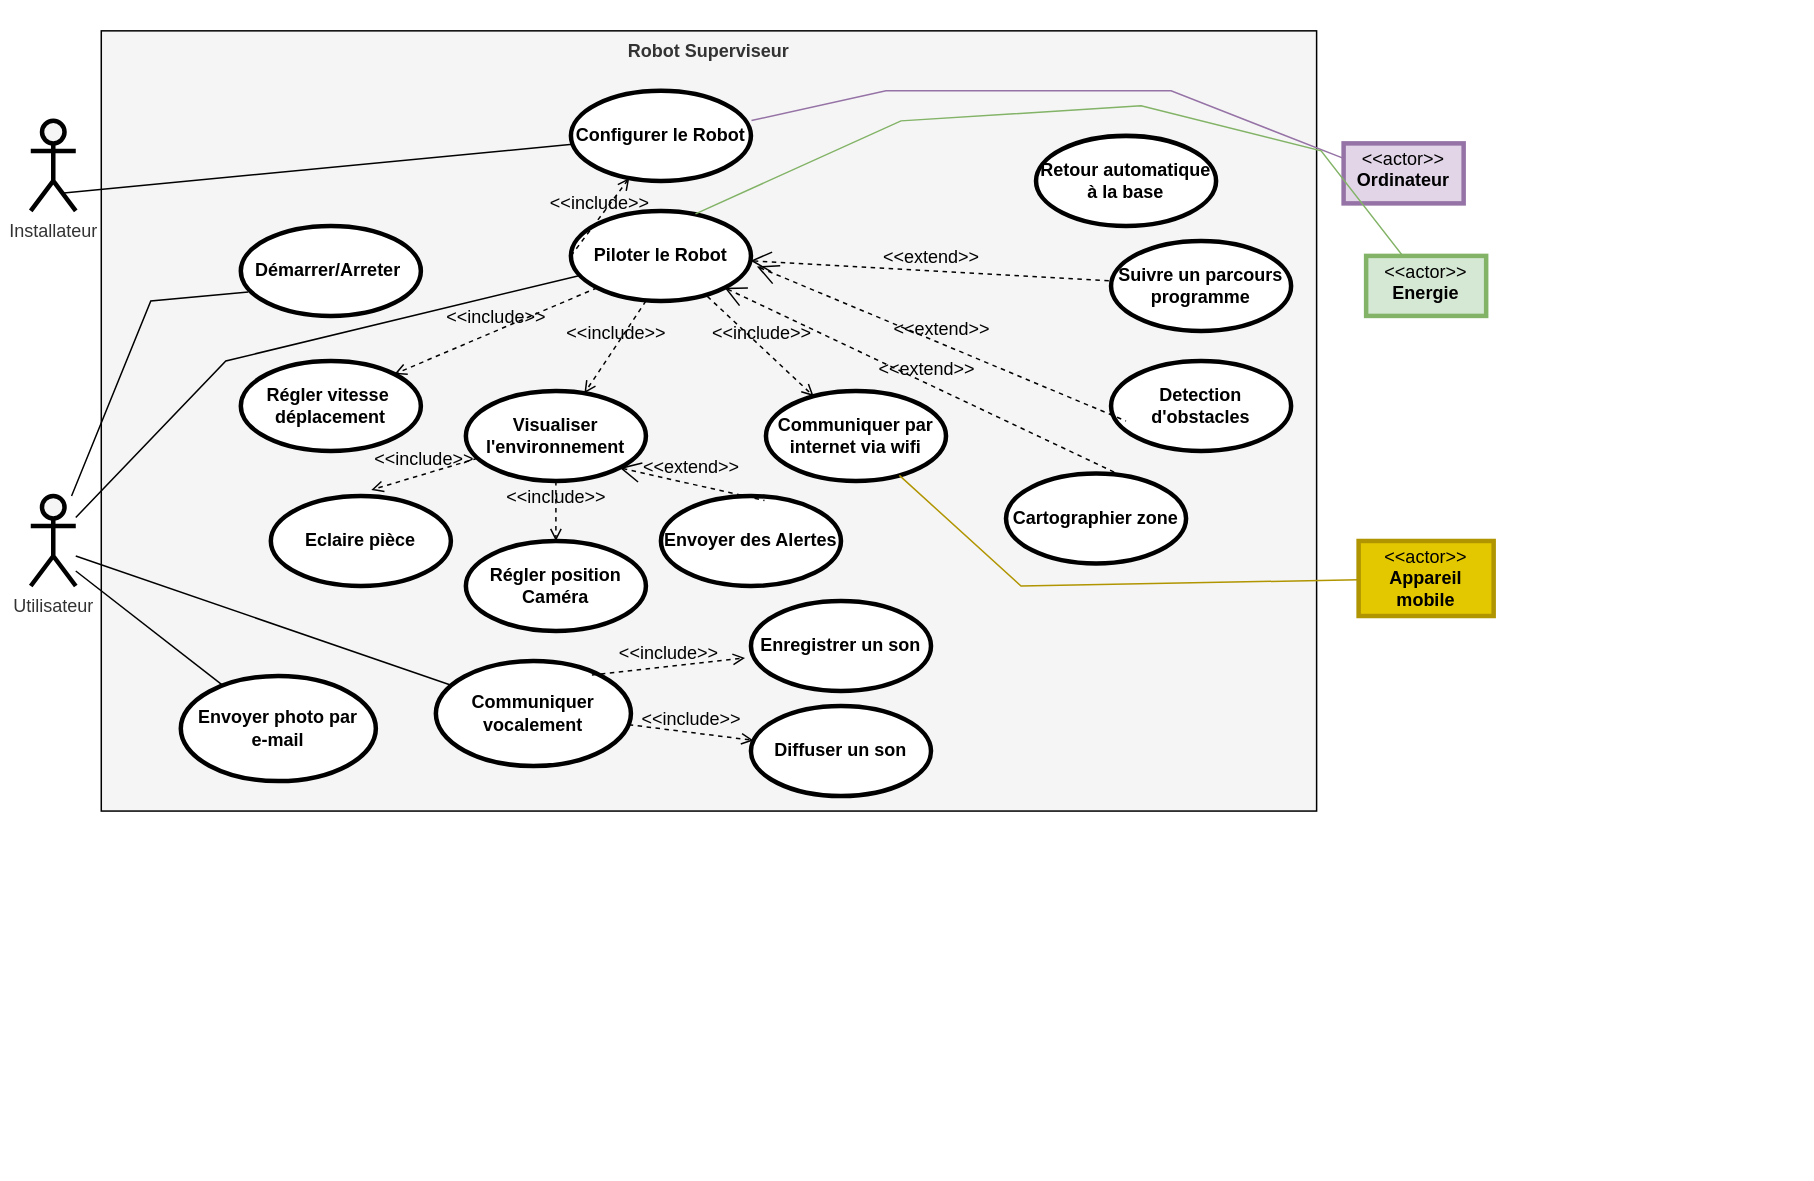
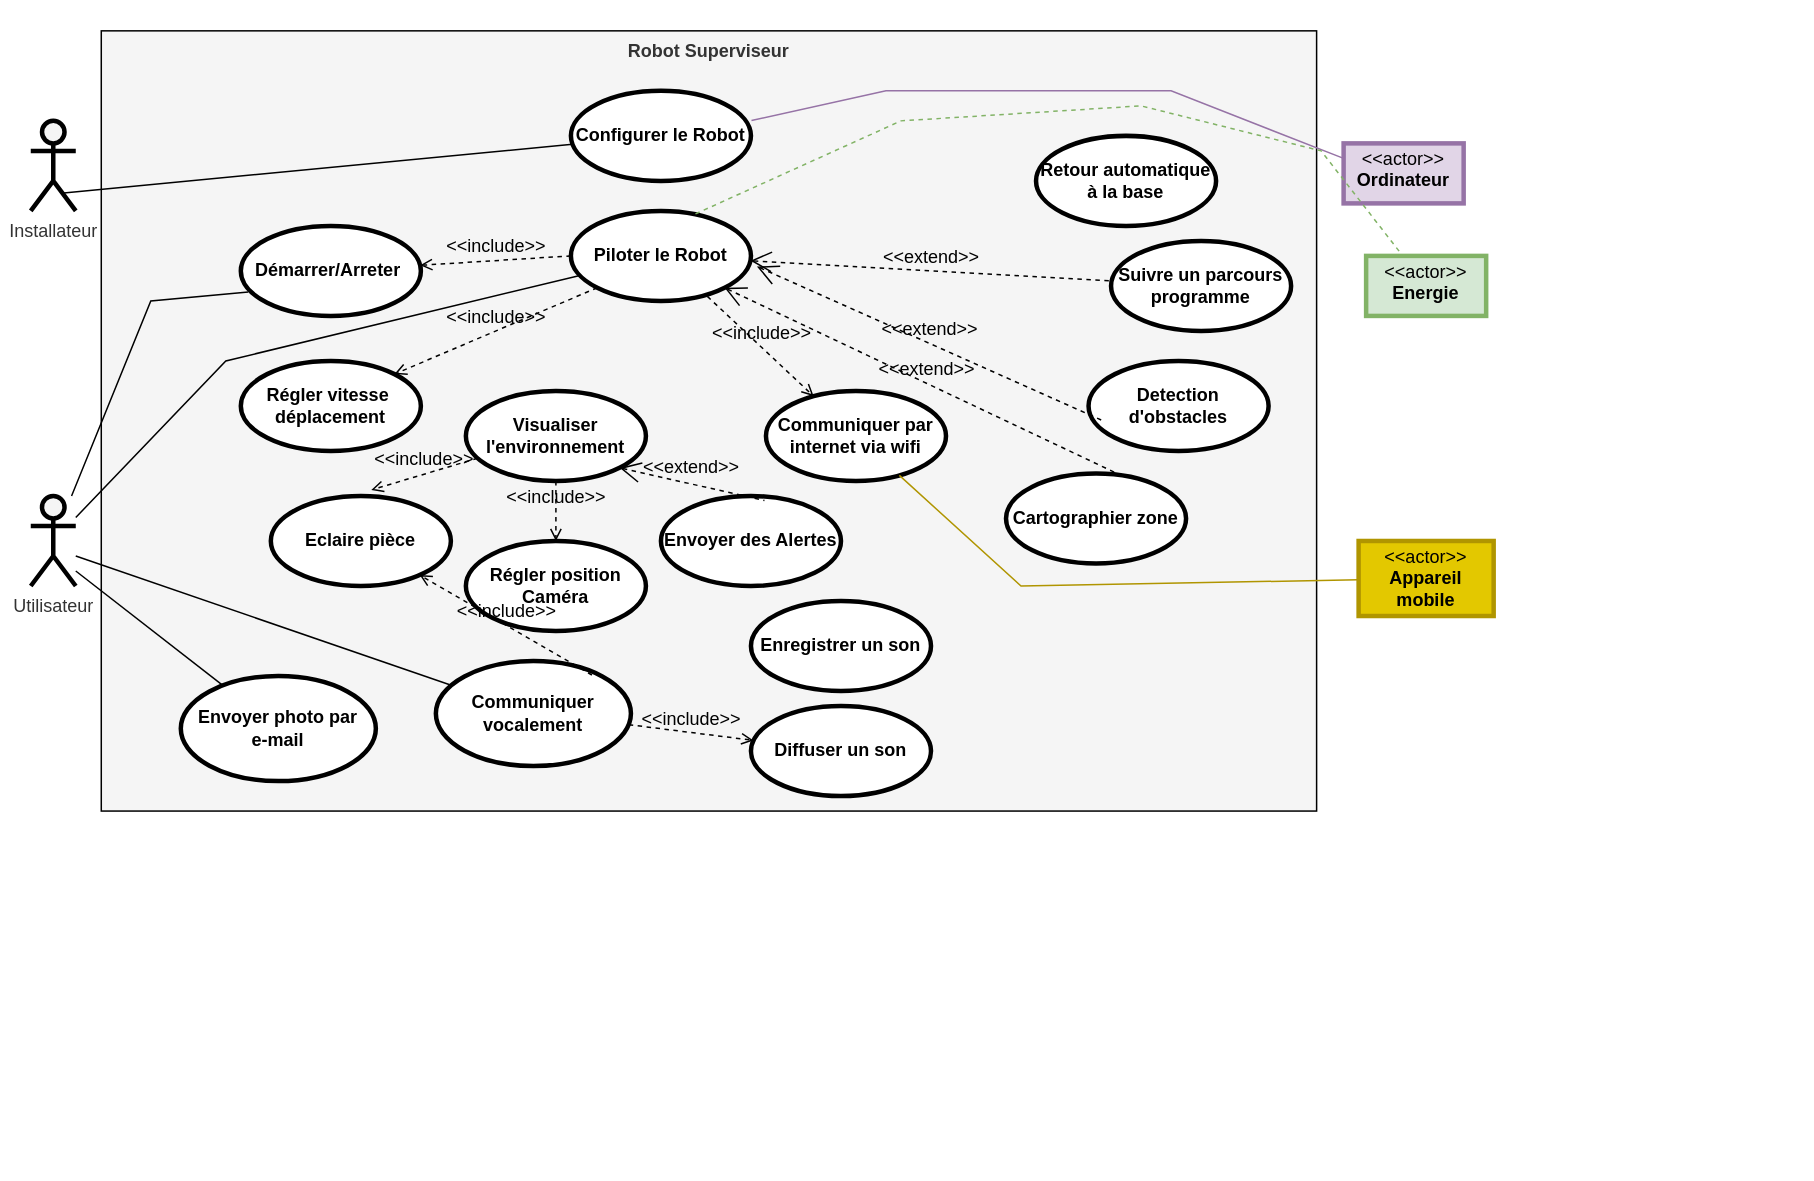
edge "Piloter le Robot" -- "<<actor>> Energie": style solid -> dashed
edge "Piloter le Robot" -> "Configurer le Robot": now "Piloter le Robot" -> "Démarrer/Arreter"
edge "Piloter le Robot" -> "Visualiser l'environnement": removed, label "<<include>>"
node "Detection d'obstacles": moved (1201, 406) -> (1178, 406)
edge "Communiquer vocalement" -> "Enregistrer un son": now "Communiquer vocalement" -> "Eclaire pièce"
